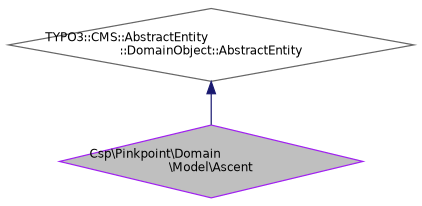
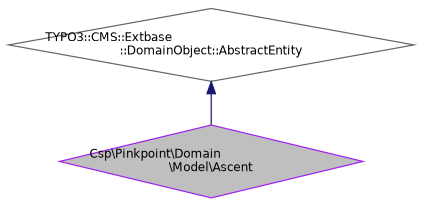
node "TYPO3::CMS::AbstractEntity ::DomainObject::AbstractEntity": label "TYPO3::CMS::AbstractEntity ::DomainObject::AbstractEntity" -> "TYPO3::CMS::Extbase ::DomainObject::AbstractEntity"
